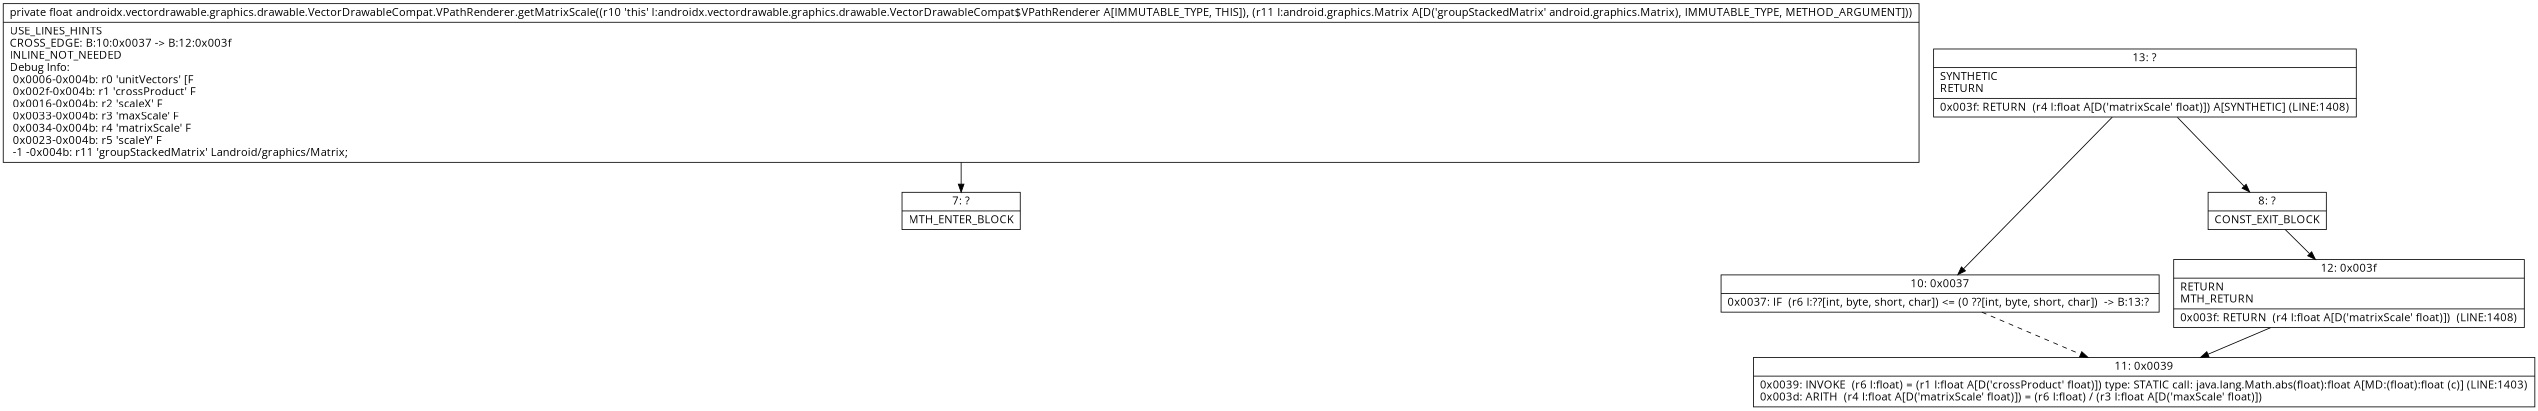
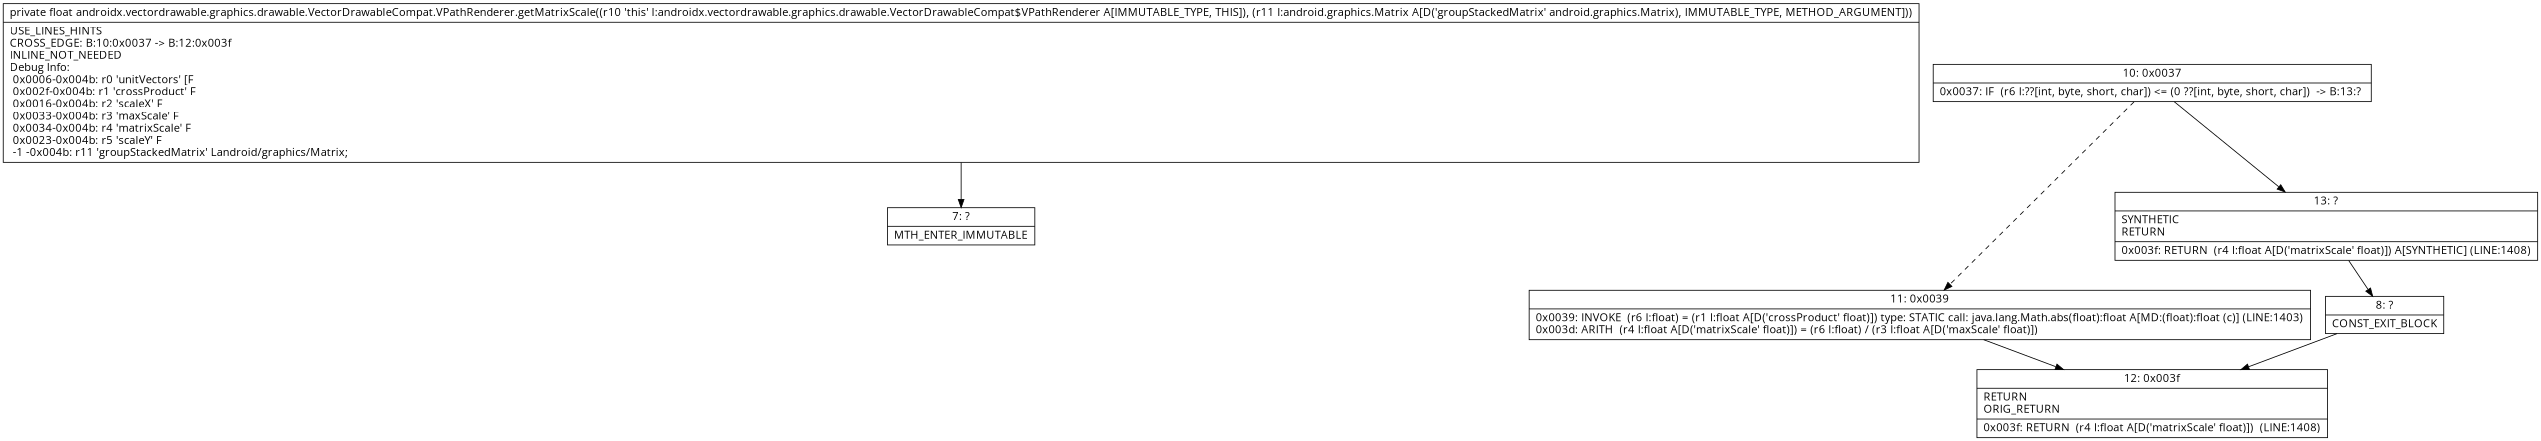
edge "13: ?" -> "10: 0x0037": reversed
node "7: ?": text "MTH_ENTER_BLOCK" -> "MTH_ENTER_IMMUTABLE"
node "12: 0x003f": text "MTH_RETURN" -> "ORIG_RETURN"
edge "12: 0x003f" -> "11: 0x0039": reversed
